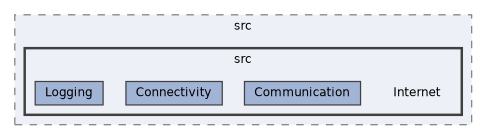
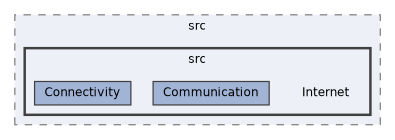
node "Logging": removed
